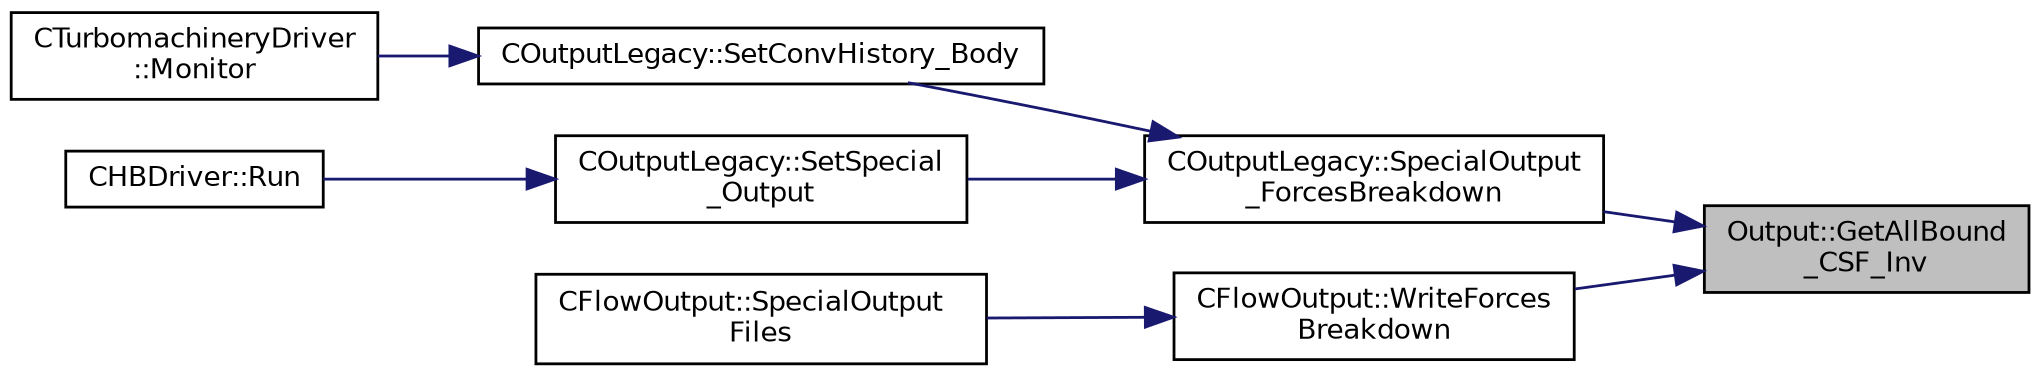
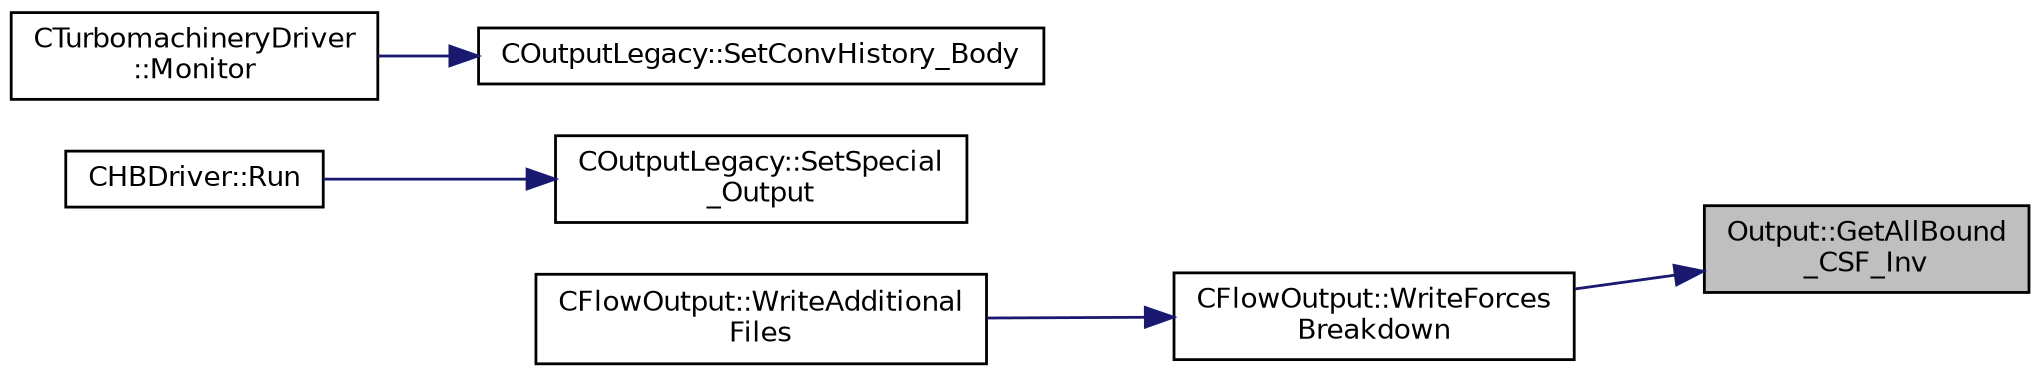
node "COutputLegacy::SpecialOutput _ForcesBreakdown": removed
node "CFlowOutput::SpecialOutput Files": label "CFlowOutput::SpecialOutput Files" -> "CFlowOutput::WriteAdditional Files"
